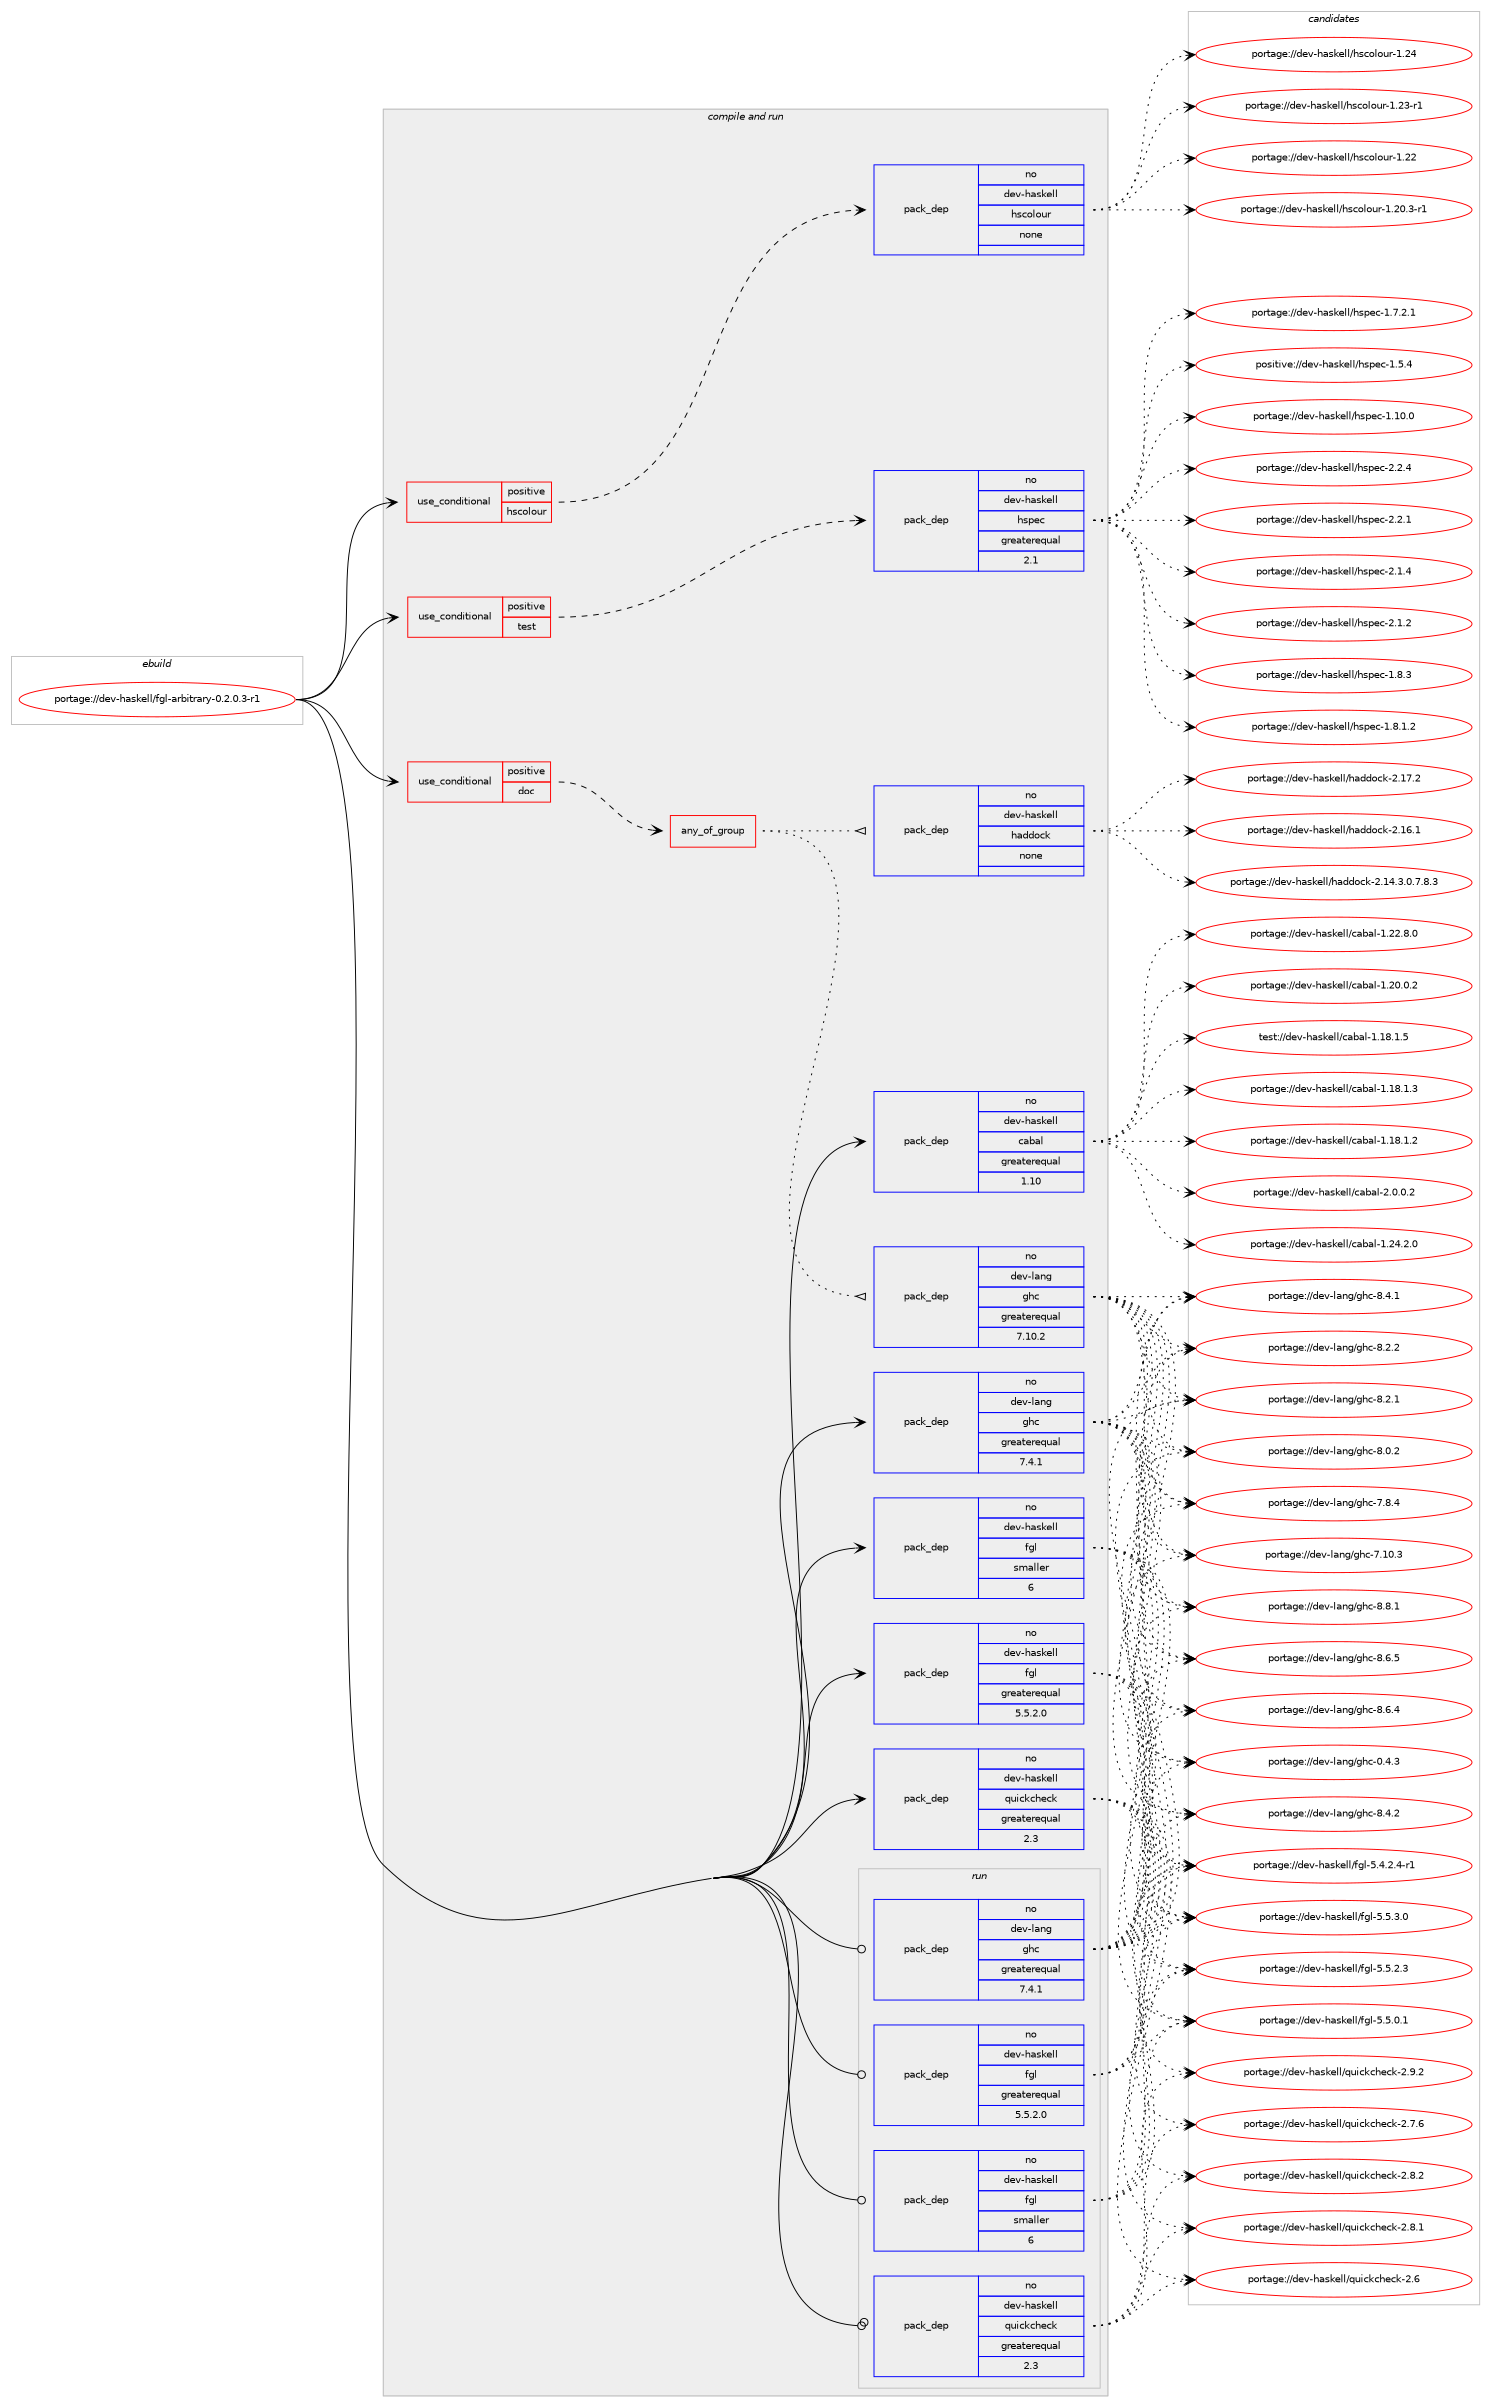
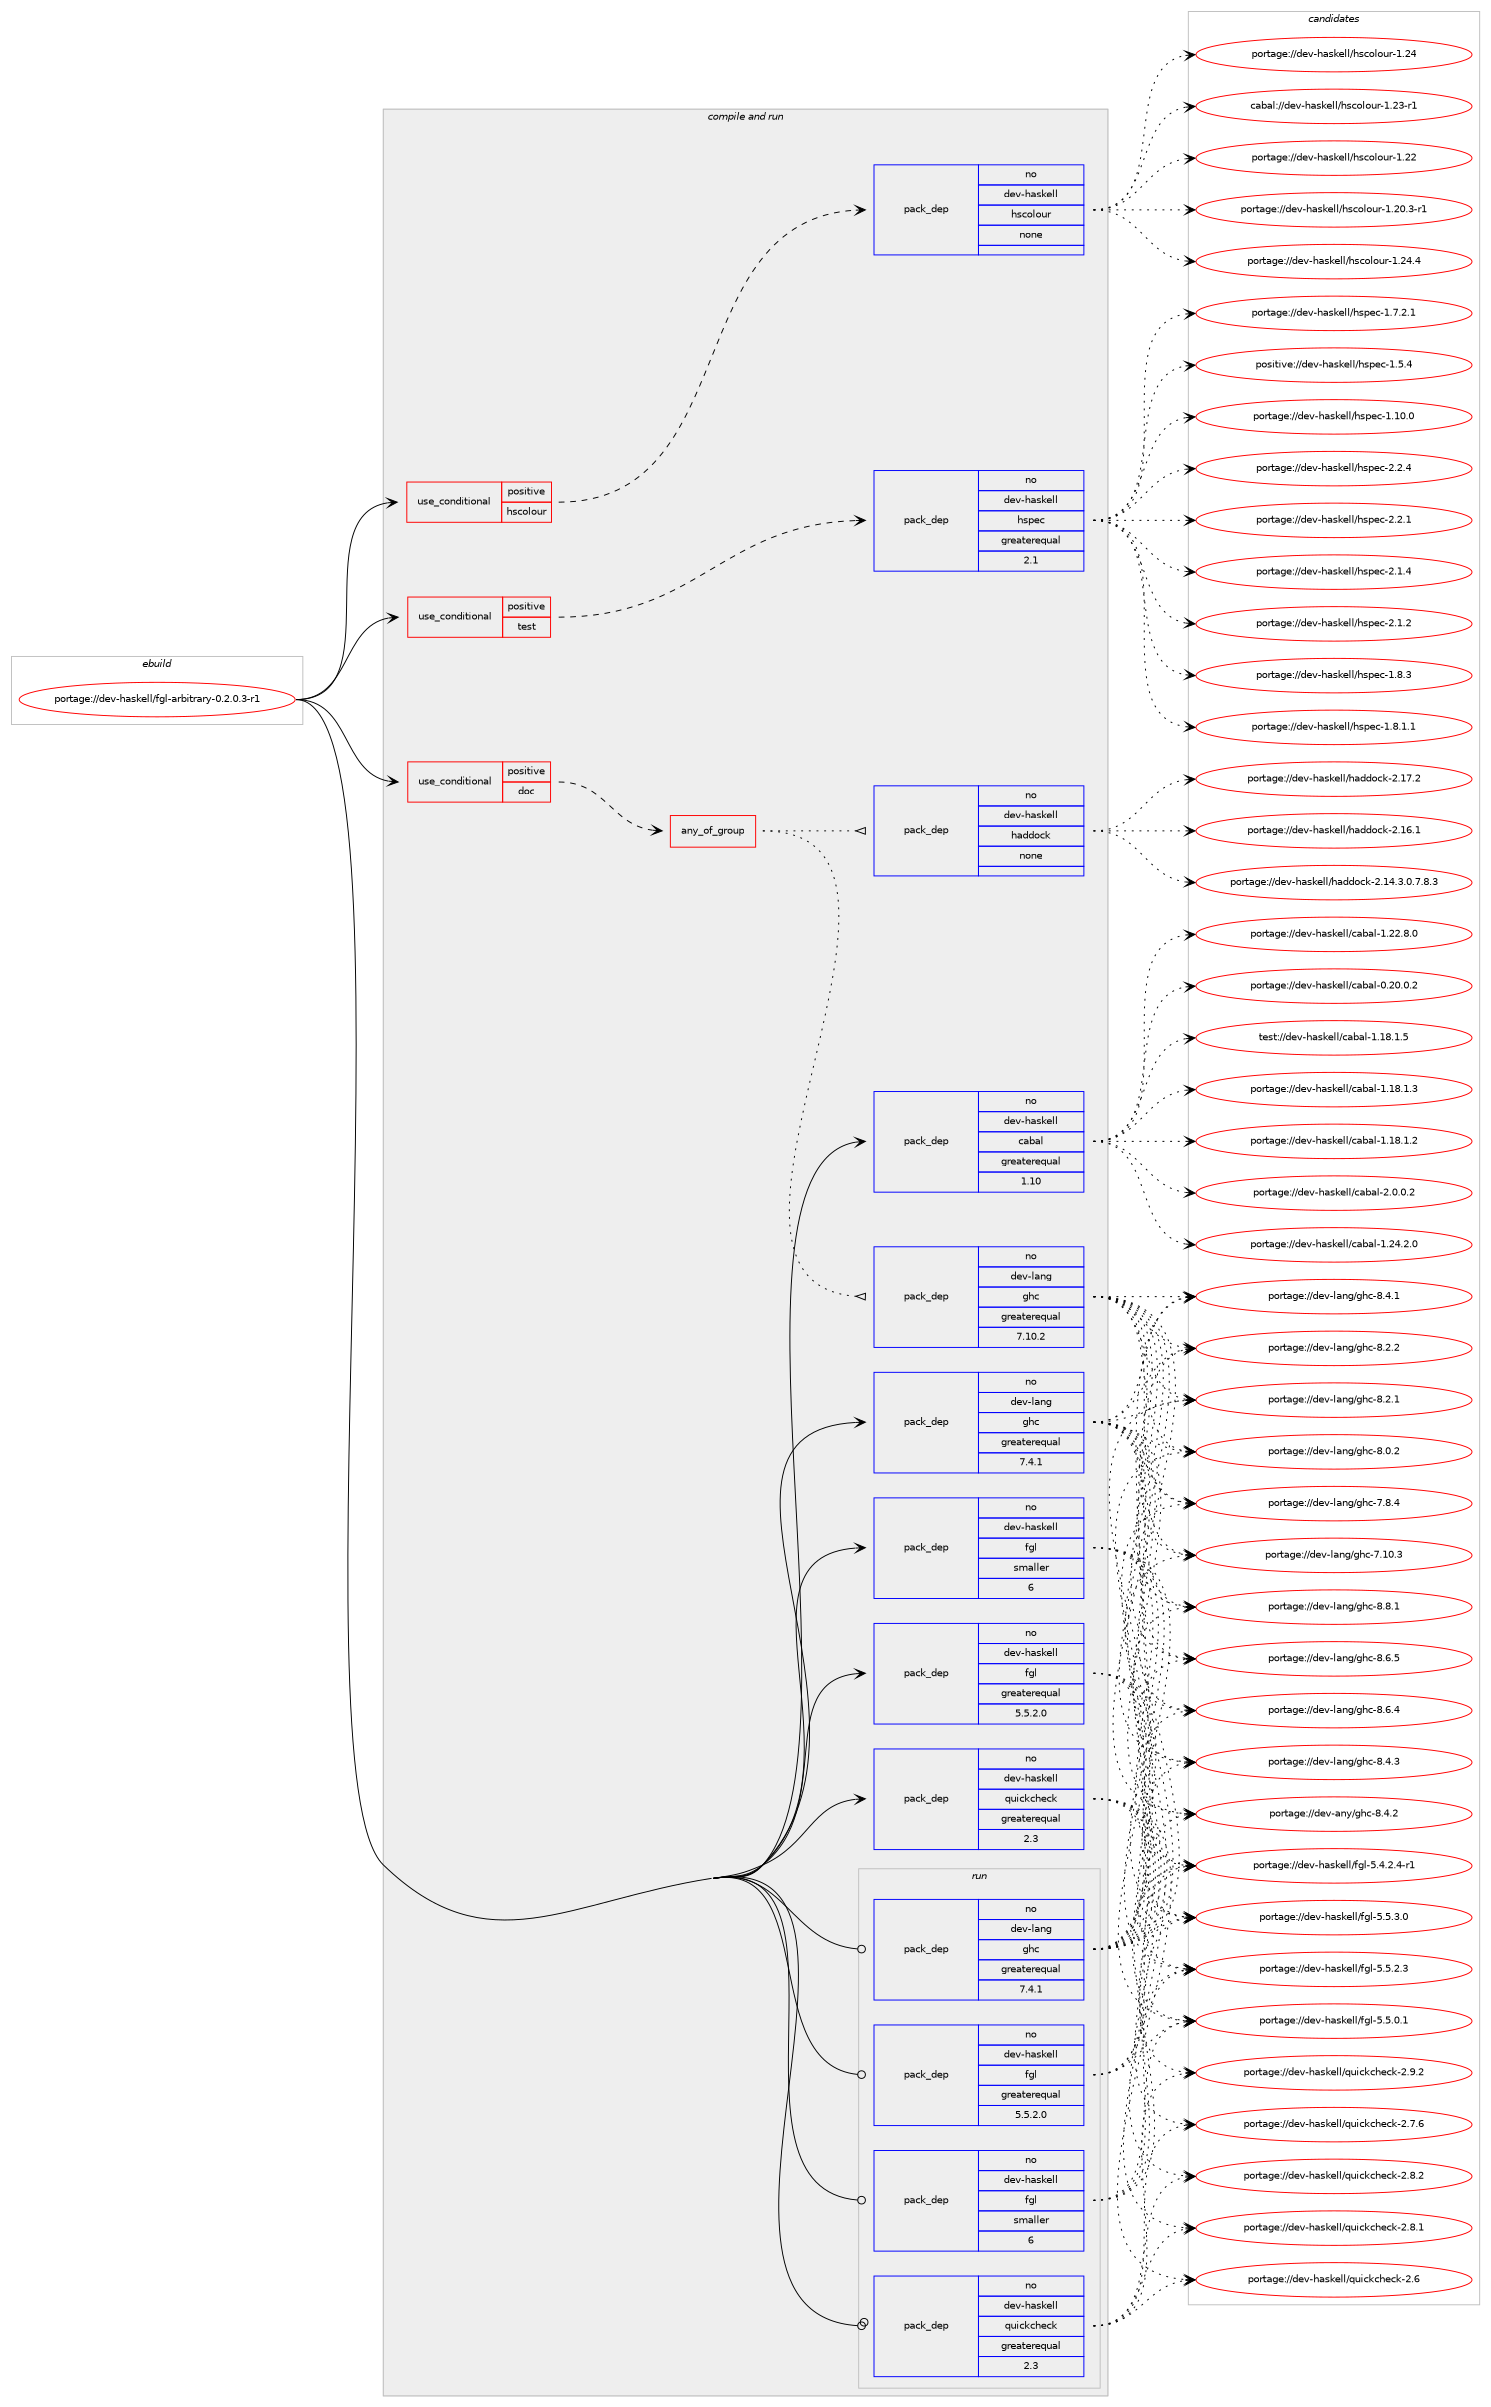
node "portage://dev-haskell/hscolour-1.23-r1": label "portage://dev-haskell/hscolour-1.23-r1" -> "cabal://dev-haskell/hscolour-1.23-r1"
node "portage://dev-haskell/hscolour-1.24.4": added
node "portage://dev-haskell/hspec-1.8.1.2": label "portage://dev-haskell/hspec-1.8.1.2" -> "portage://dev-haskell/hspec-1.8.1.1"
node "portage://dev-haskell/cabal-1.20.0.2": label "portage://dev-haskell/cabal-1.20.0.2" -> "portage://dev-haskell/cabal-0.20.0.2"
node "portage://dev-lang/ghc-0.4.3": label "portage://dev-lang/ghc-0.4.3" -> "portage://dev-lang/ghc-8.4.3"
node "portage://dev-lang/ghc-8.4.2": label "portage://dev-lang/ghc-8.4.2" -> "portage://dev-any/ghc-8.4.2"
